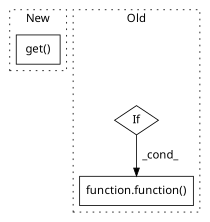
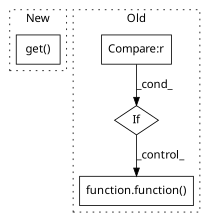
node "Compare:r": added
edge "If" -> "function.function()": label "_cond_" -> "_control_"
